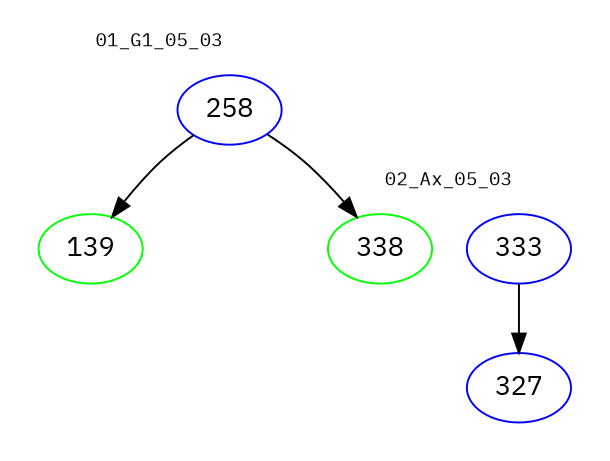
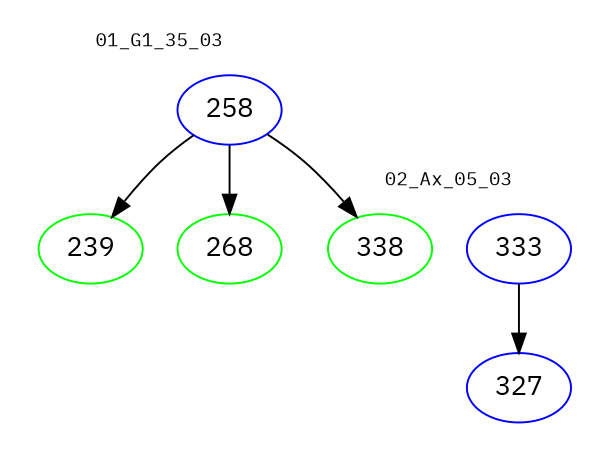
cluster "01_G1_05_03": label "01_G1_05_03" -> "01_G1_35_03"
node "139": label "139" -> "239"
node "268": added
